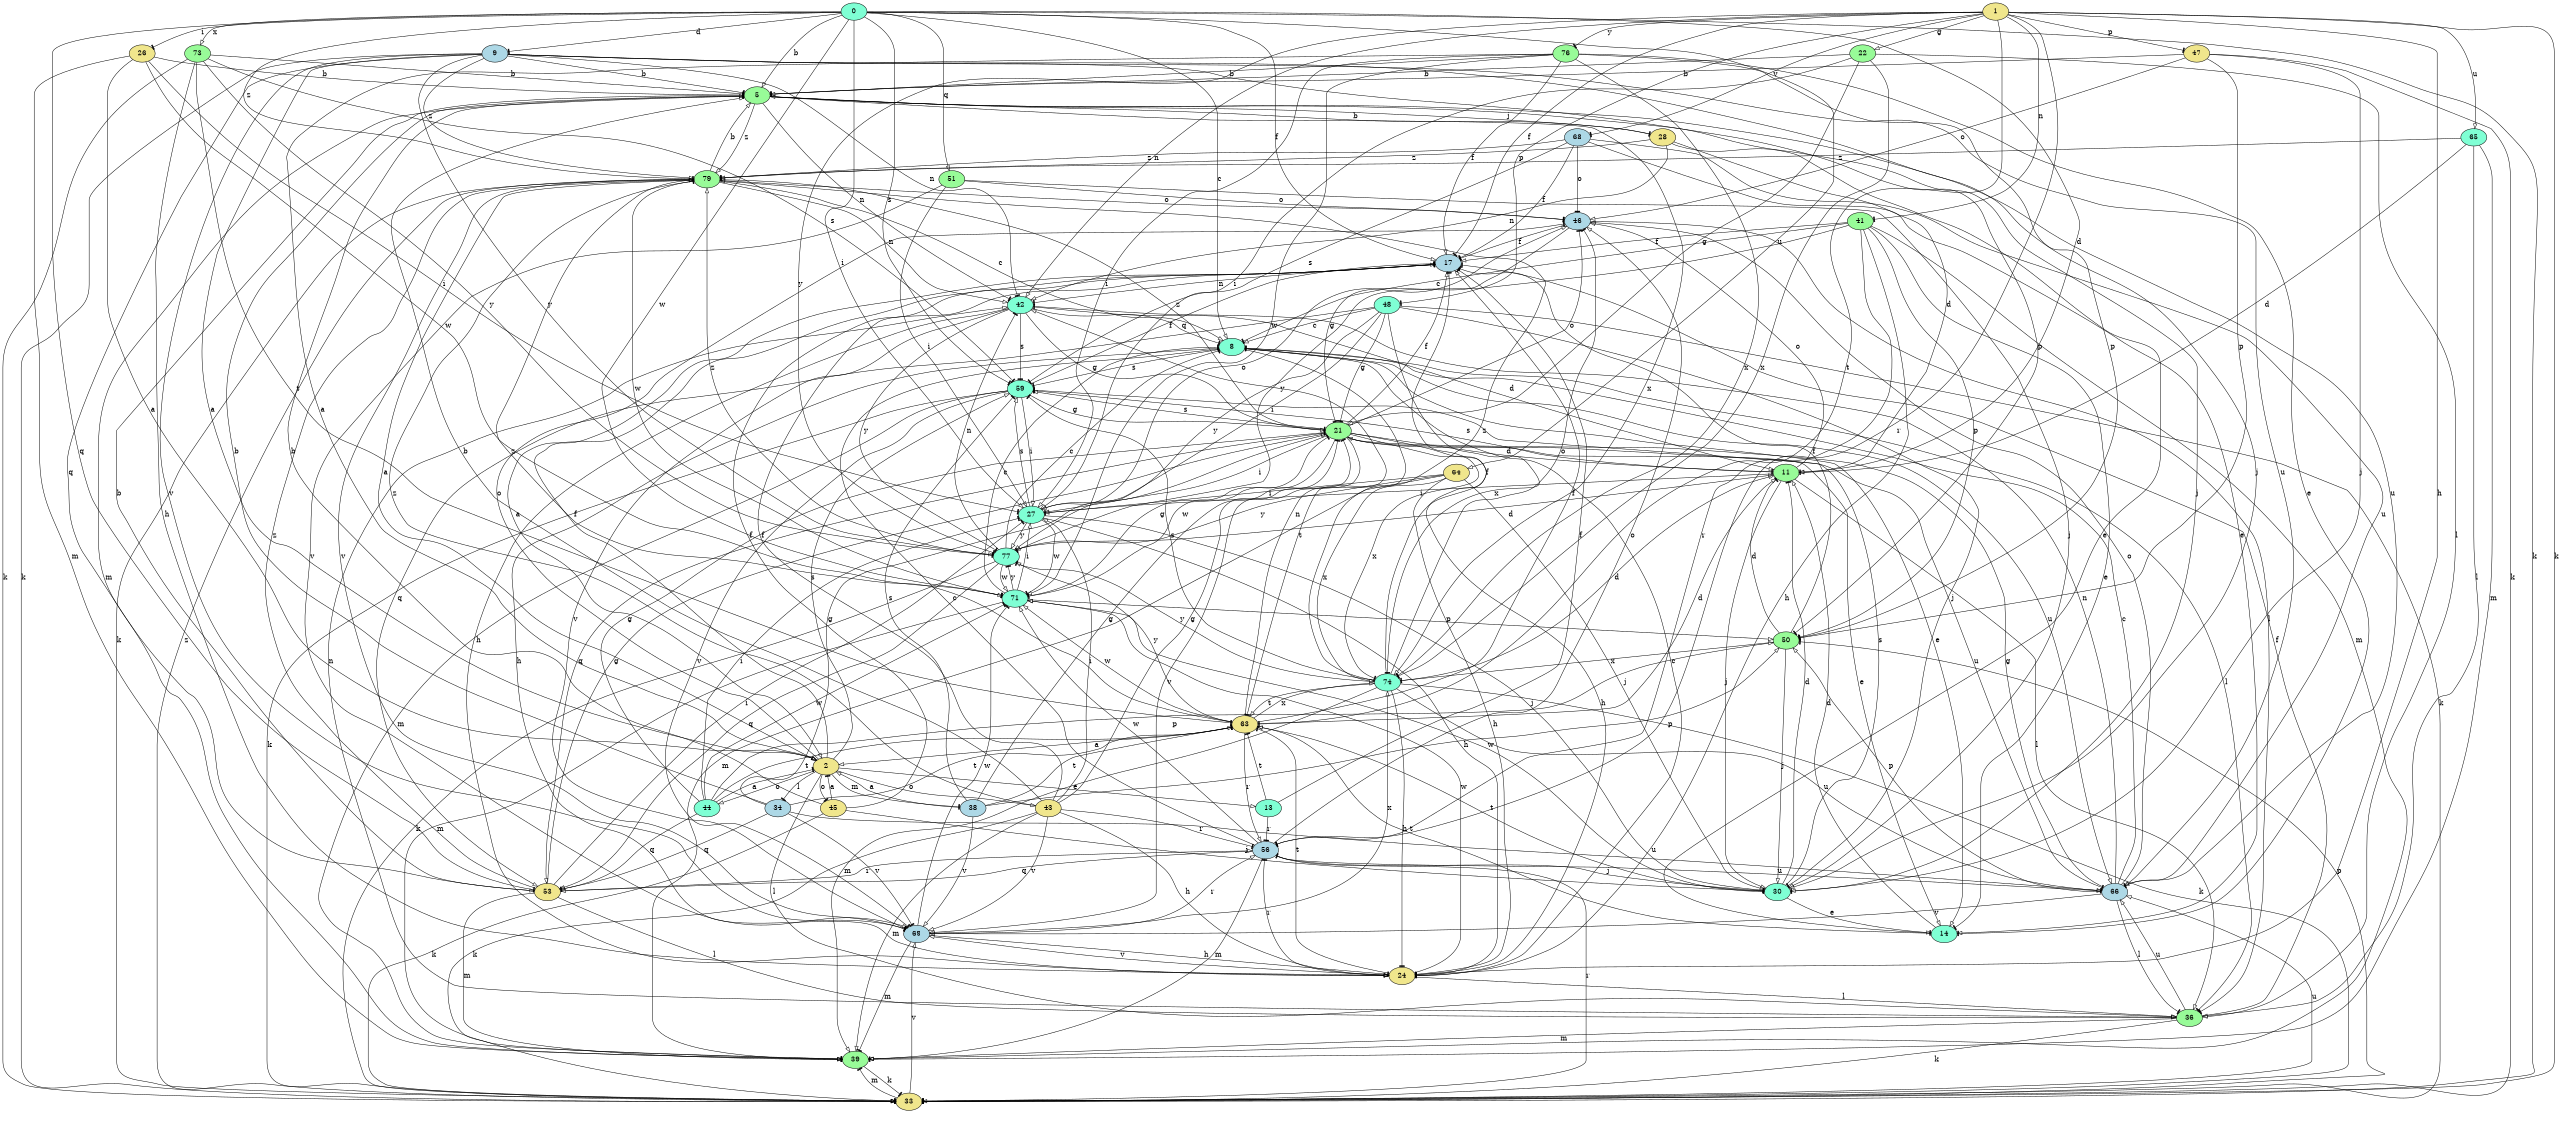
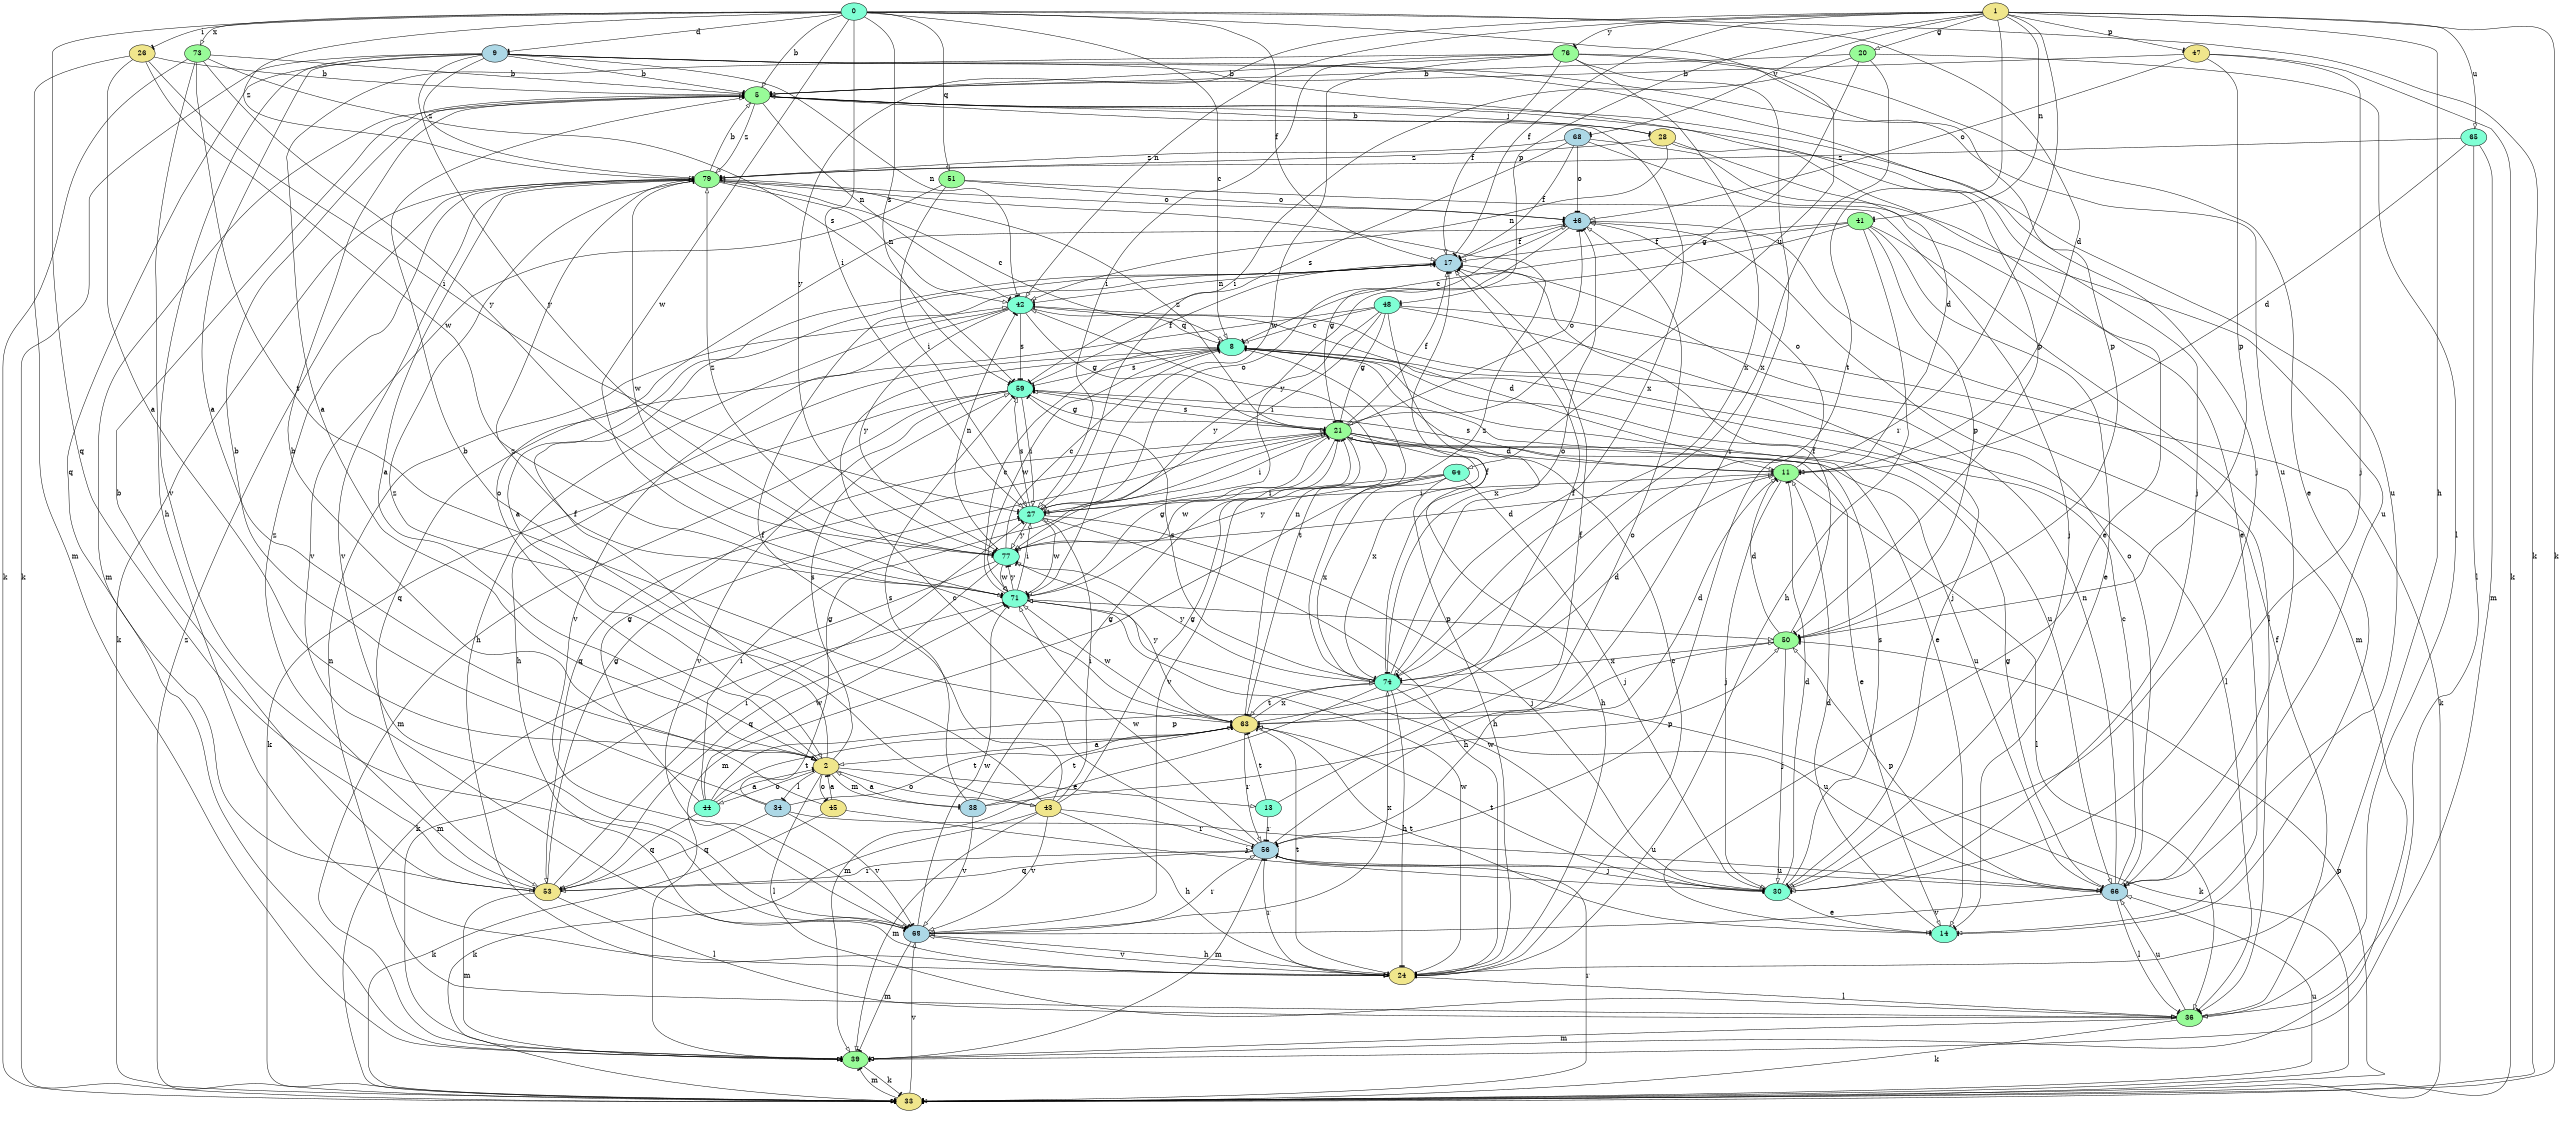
node "22": label "22" -> "20"
edge "45" -> "17": removed, label "f"
edge "8" -> "71": added, label "w"
node "64": fillcolor khaki -> aquamarine
edge "41" -> "56": now "76" -> "56"
